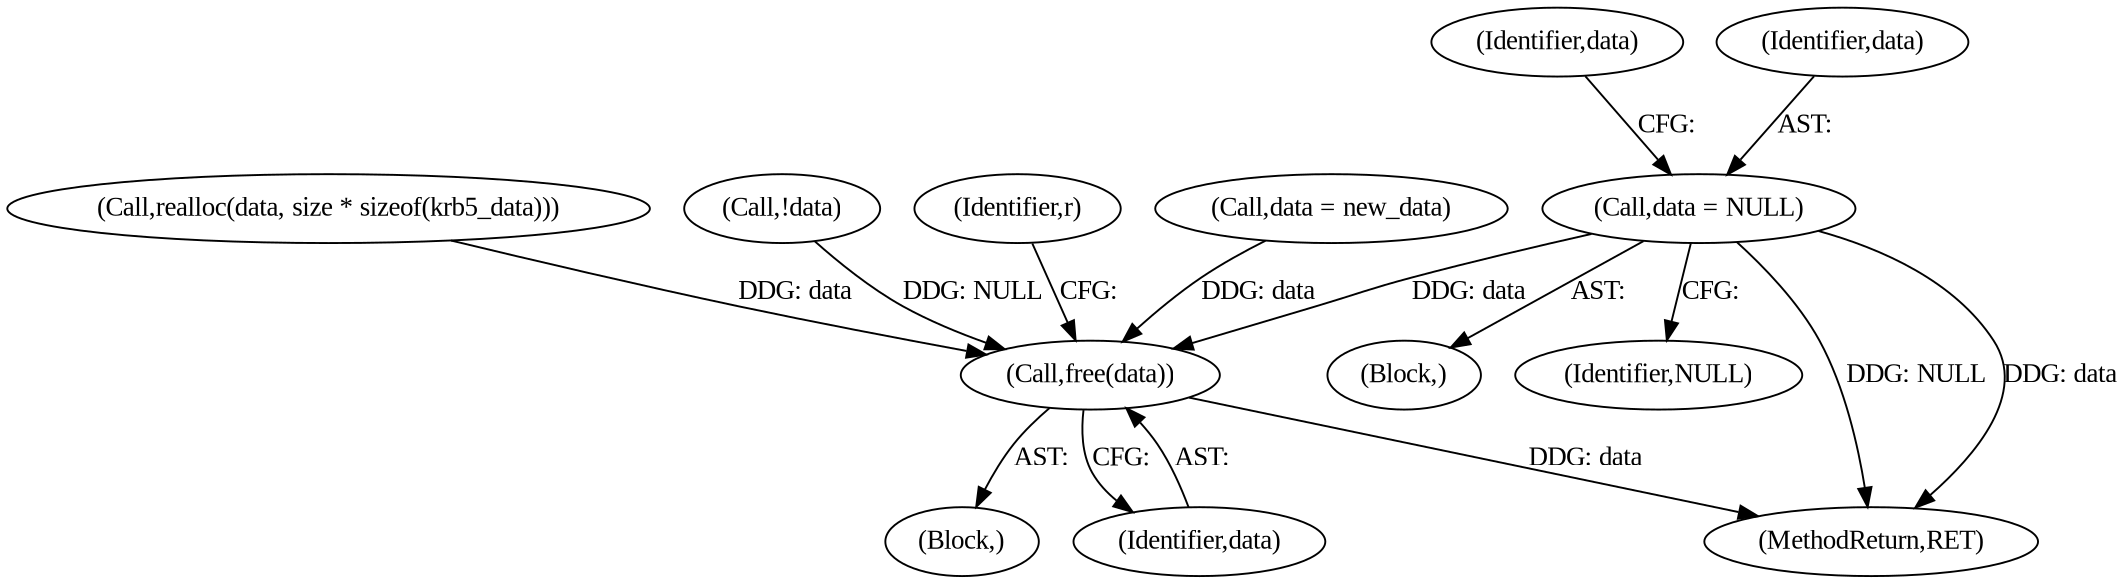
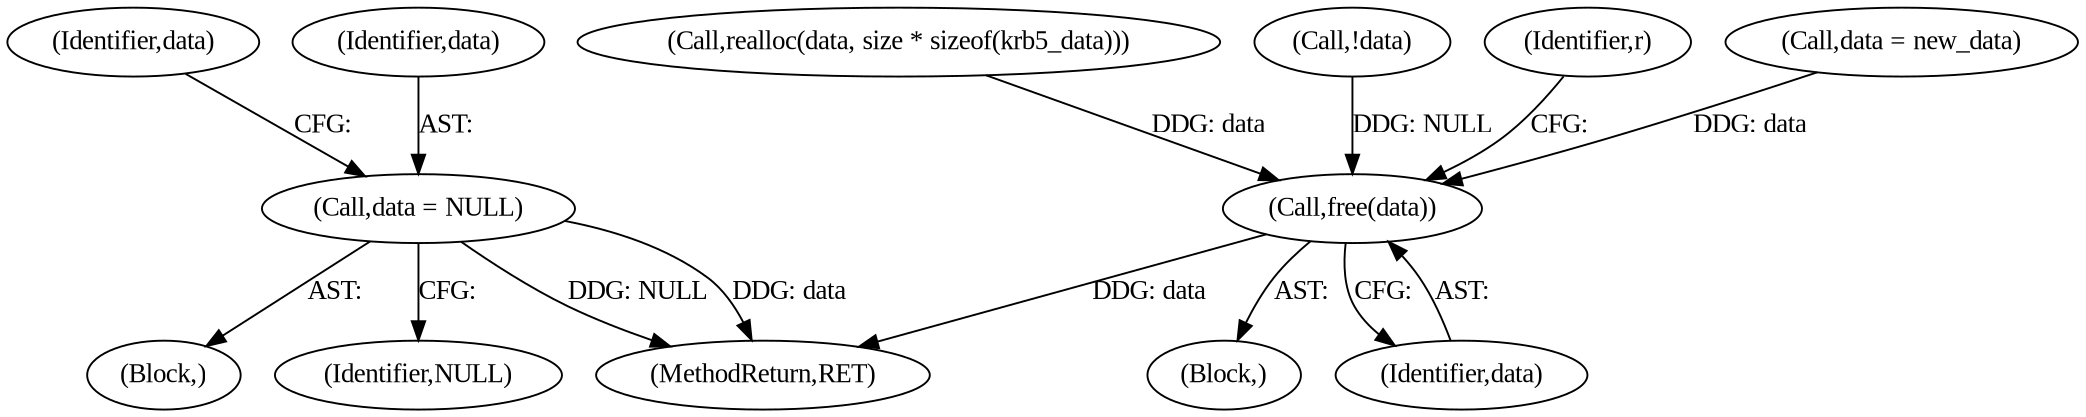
edge "(Call,data = NULL)" -> "(Call,free(data))": removed, label "DDG: data"
